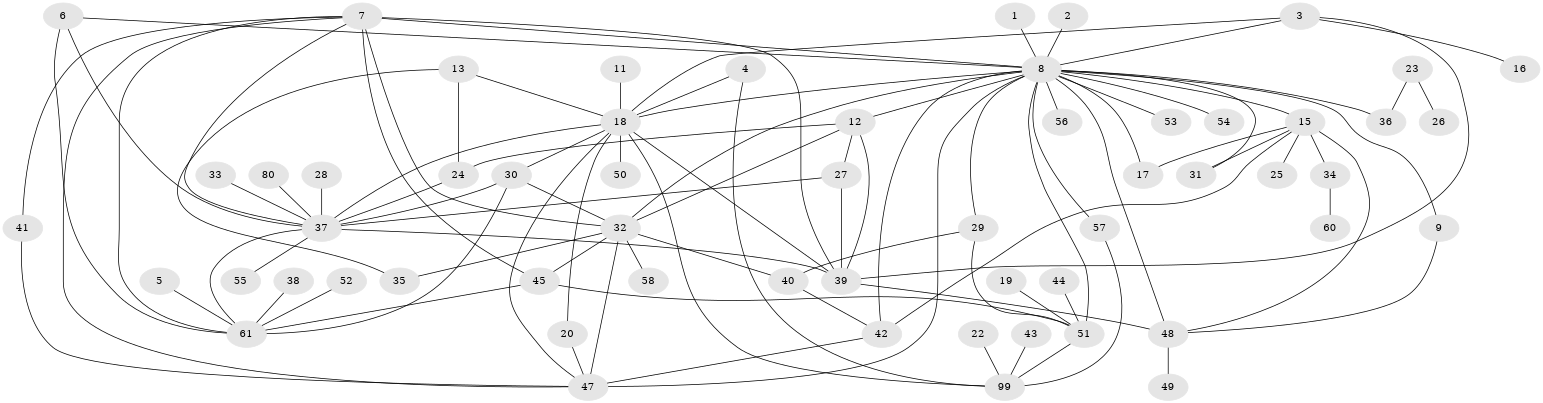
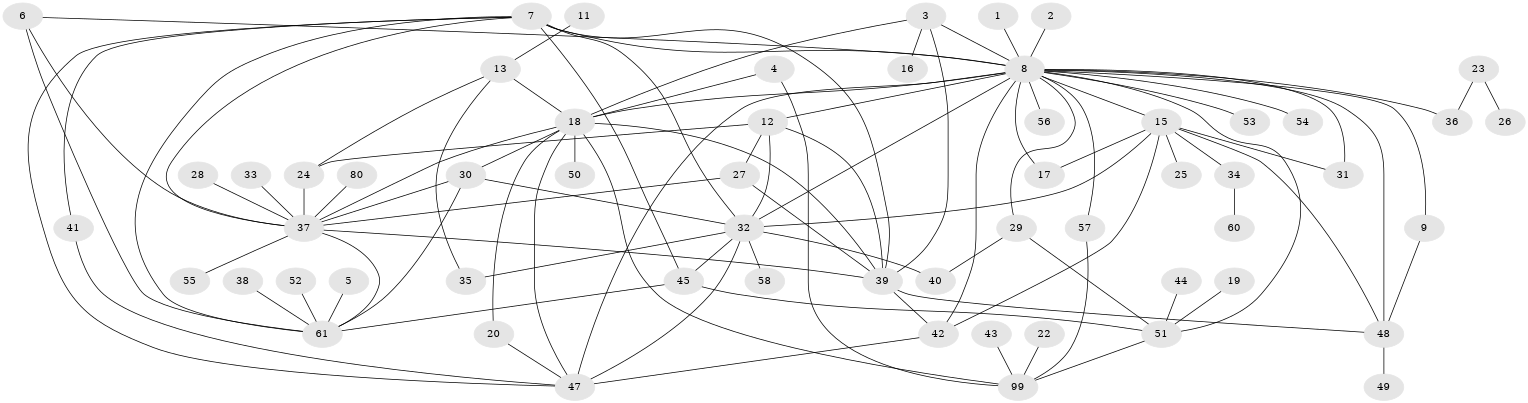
edge "11" -- "18": now "11" -- "13"
edge "15" -- "32": added
edge "40" -- "42": now "39" -- "42"
